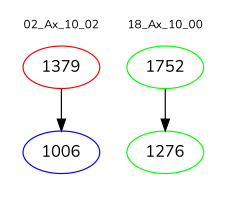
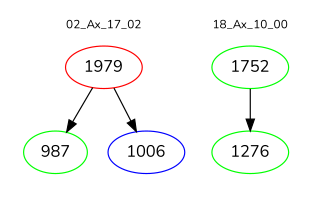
cluster "02_Ax_10_02": label "02_Ax_10_02" -> "02_Ax_17_02"
node "1379": label "1379" -> "1979"
node "987": added
